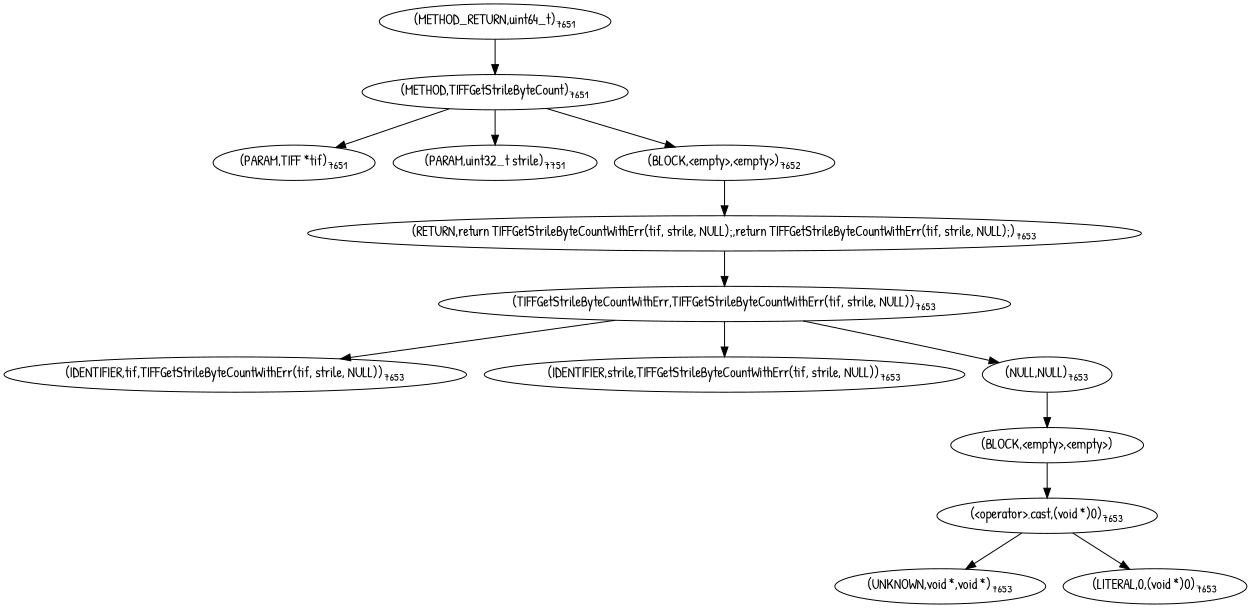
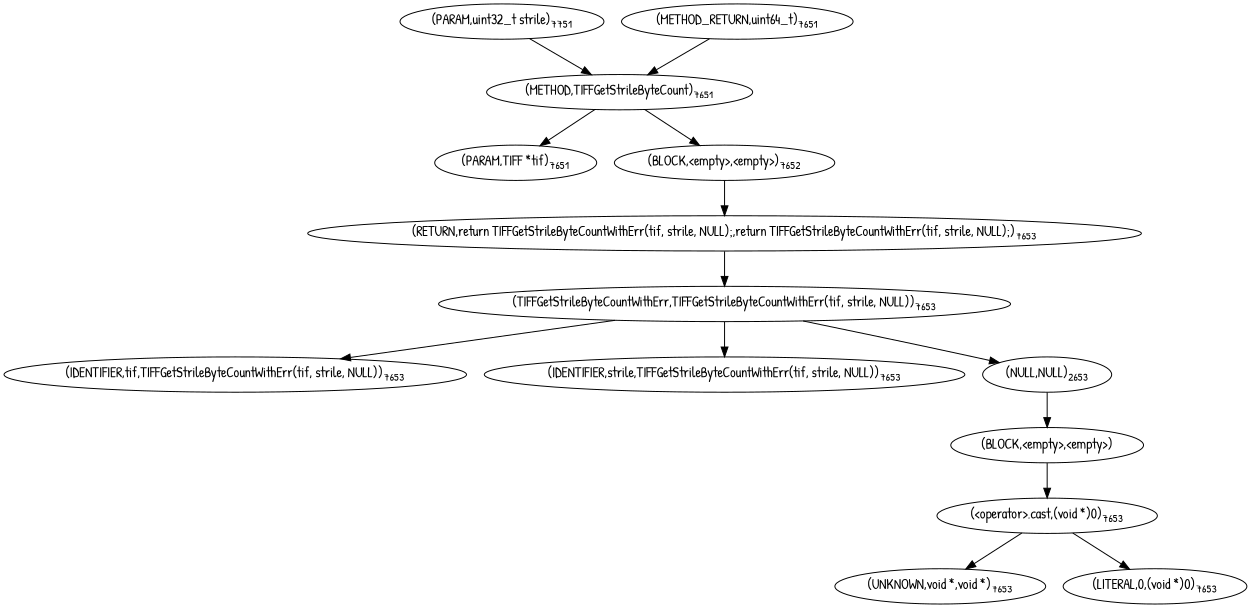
edge "(METHOD,TIFFGetStrileByteCount)" -> "(PARAM,uint32_t strile)": reversed
node "(NULL,NULL)": text "7653" -> "2653"
